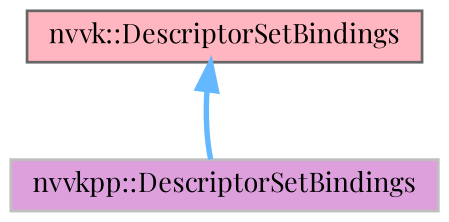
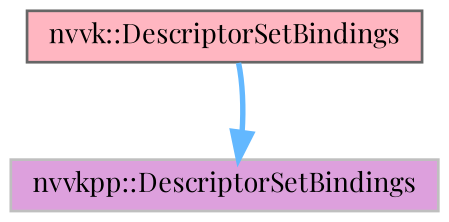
edge "nvvkpp::DescriptorSetBindings" -> "nvvk::DescriptorSetBindings": reversed
